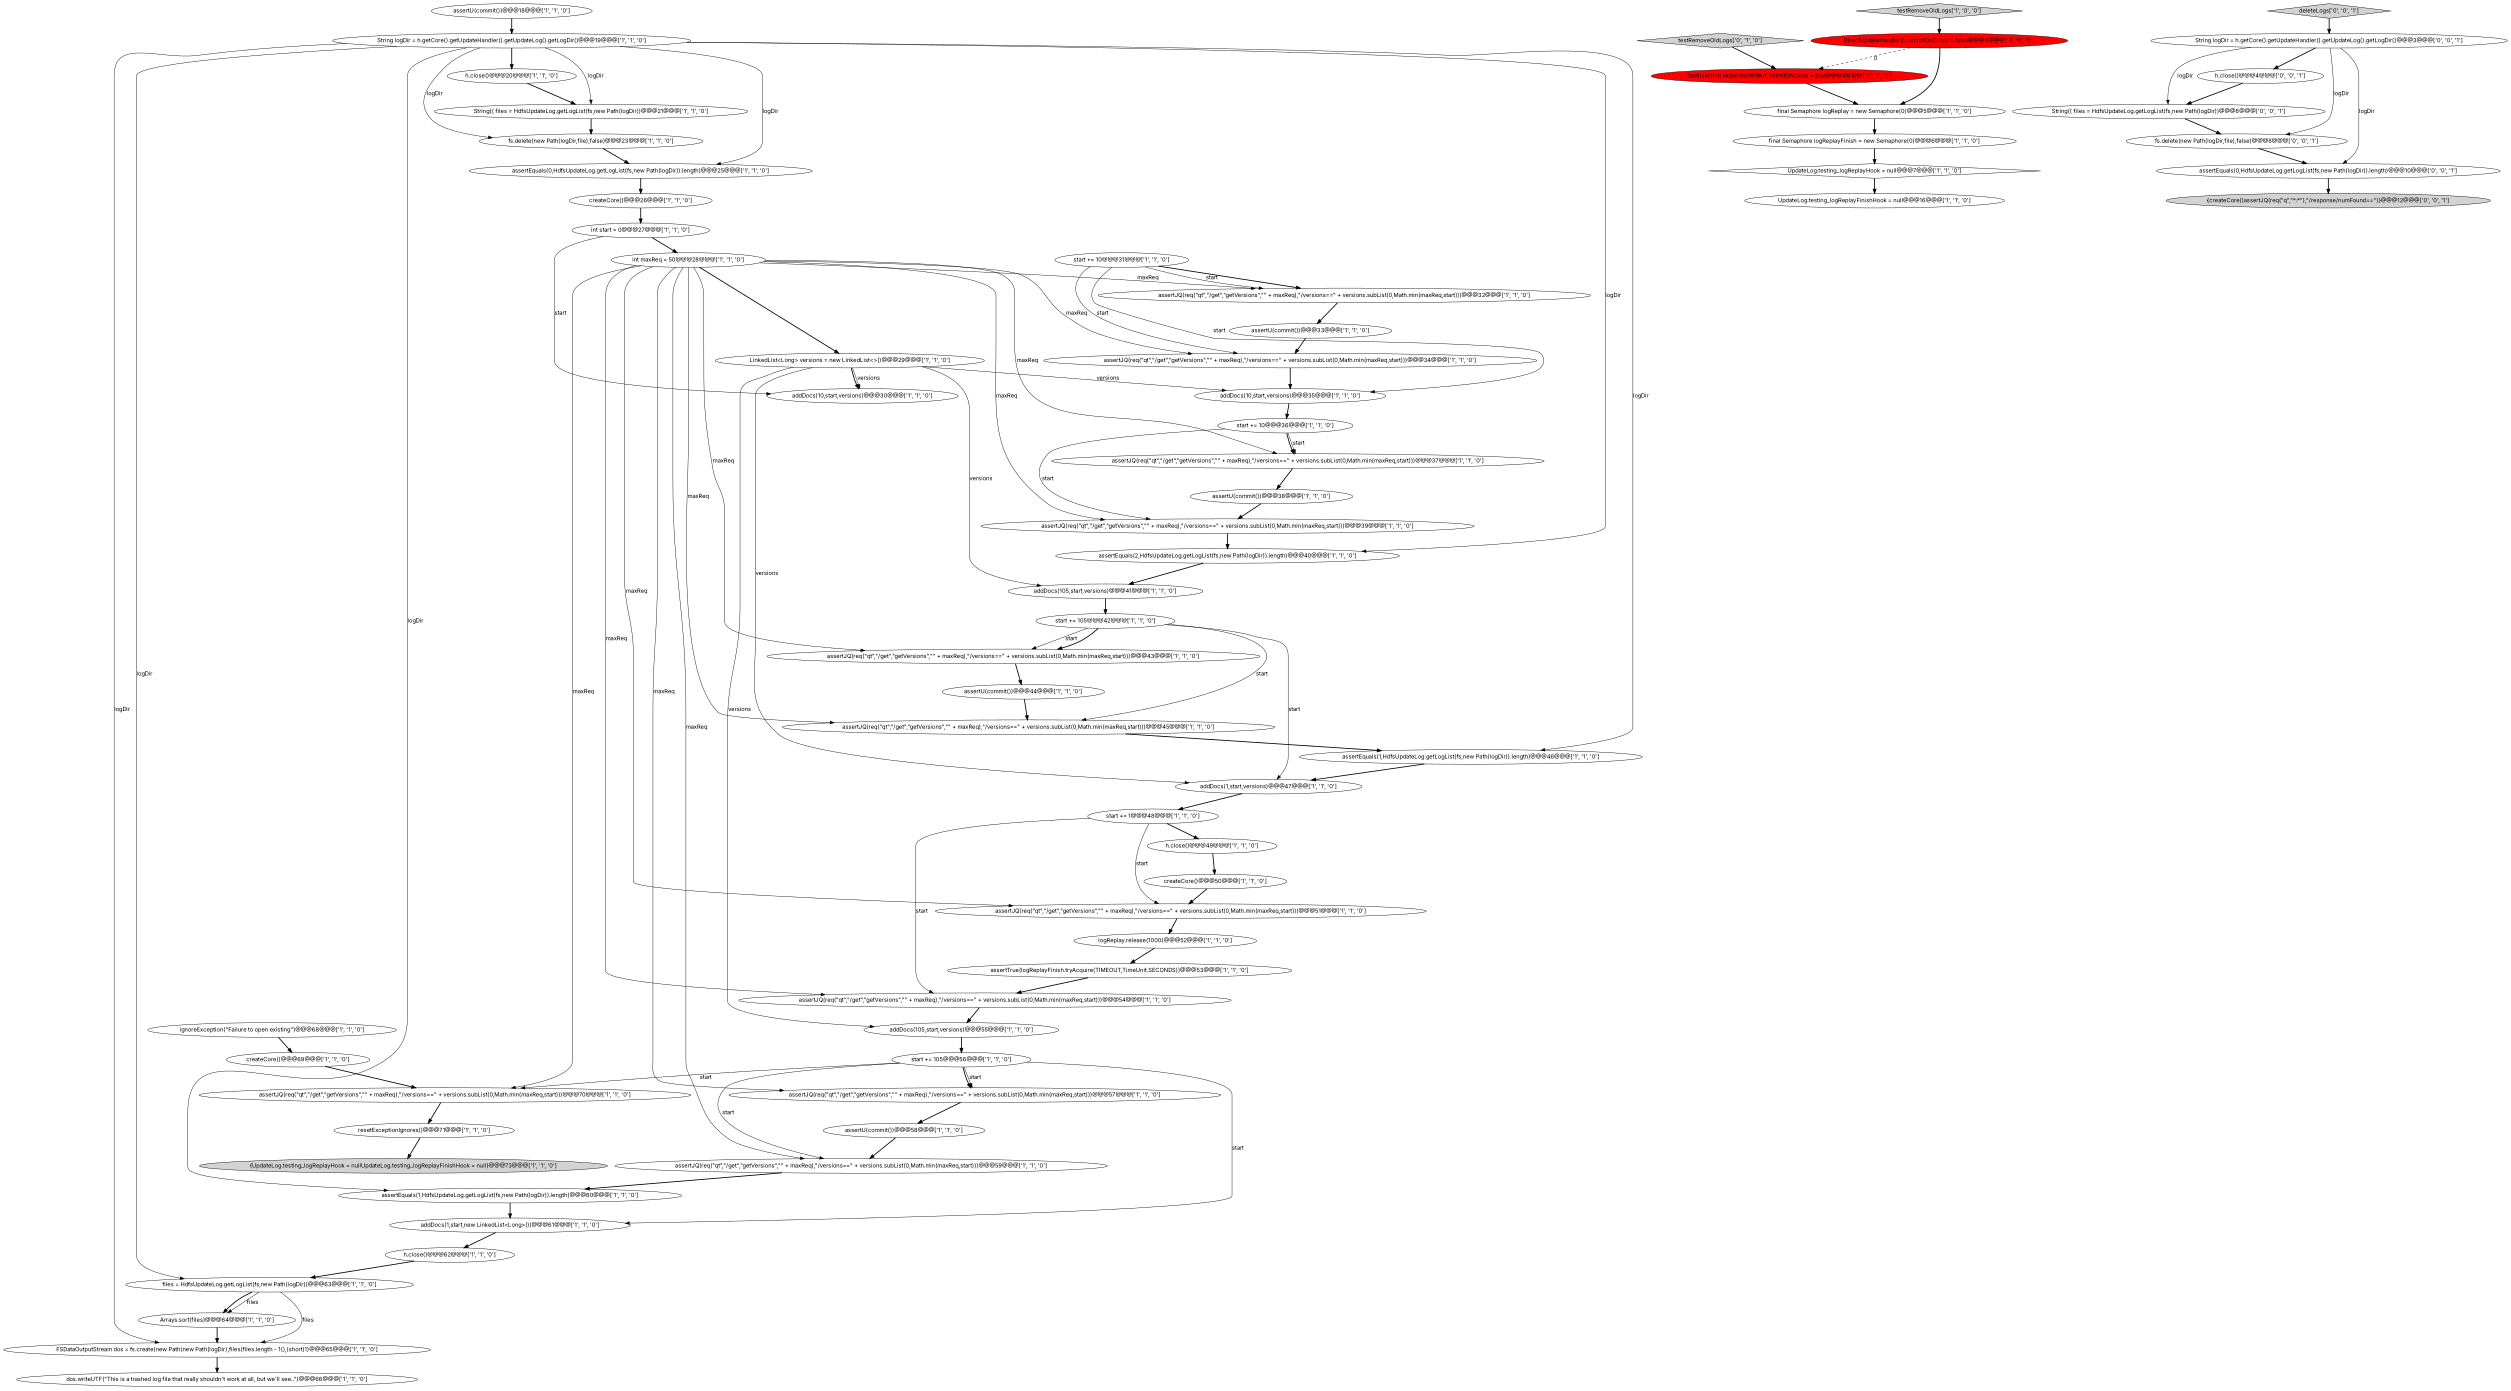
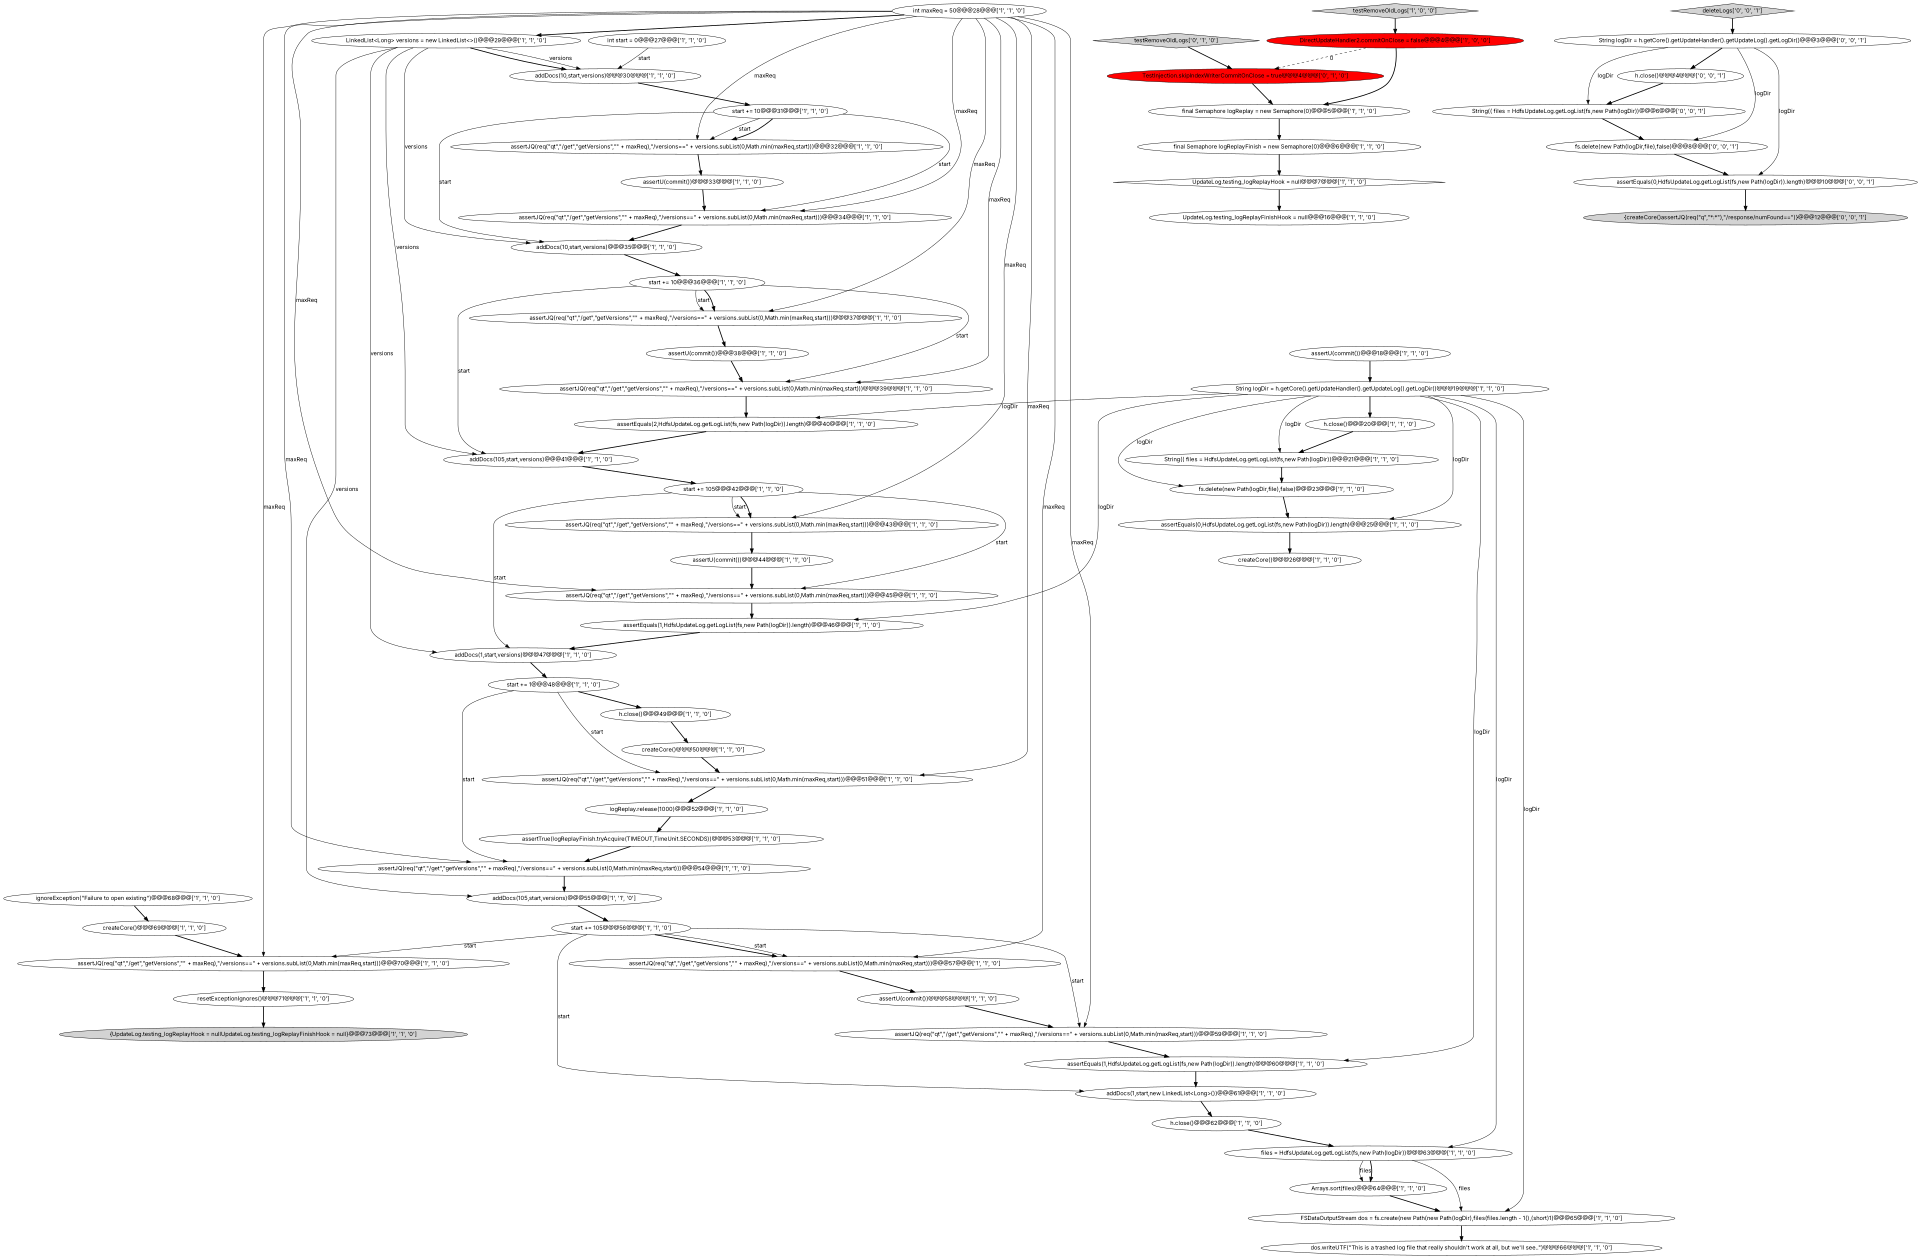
edge "addDocs(10,start,versions)@@@30@@@['1', '1', '0']" -> "start += 10@@@31@@@['1', '1', '0']": added
edge "createCore()@@@26@@@['1', '1', '0']" -> "int start = 0@@@27@@@['1', '1', '0']": removed
edge "int start = 0@@@27@@@['1', '1', '0']" -> "int maxReq = 50@@@28@@@['1', '1', '0']": removed
edge "start += 10@@@36@@@['1', '1', '0']" -> "addDocs(105,start,versions)@@@41@@@['1', '1', '0']": added, label "start"
